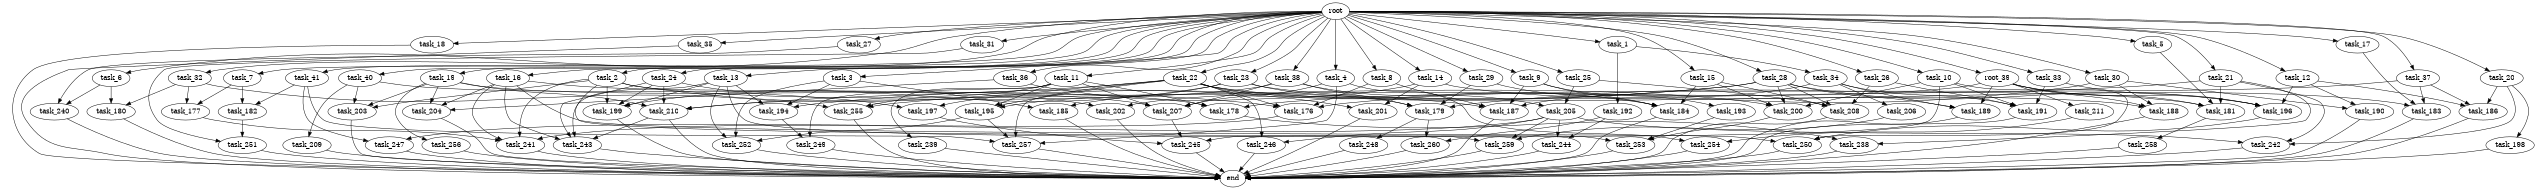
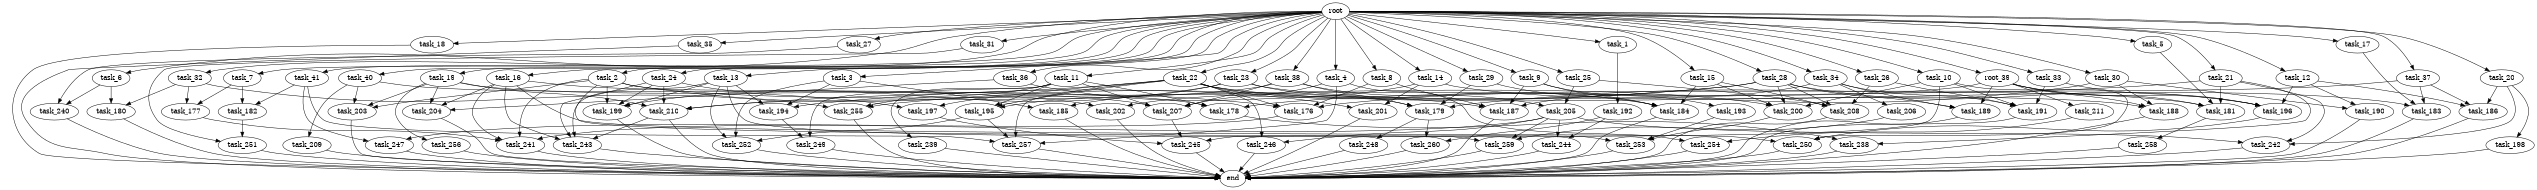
edge "task_1" -> "task_34": now "root" -> "task_34"
